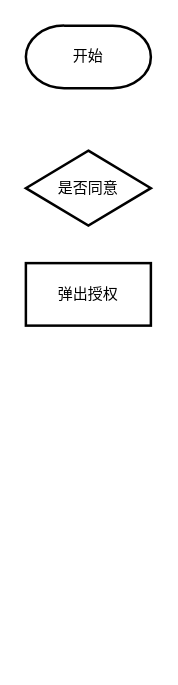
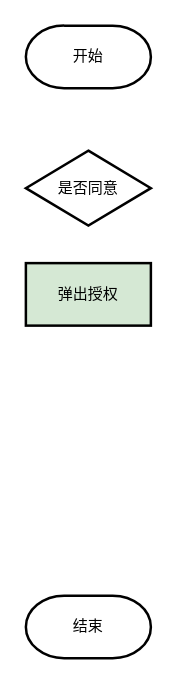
node "弹出授权": fillcolor #ffffff -> #d5e8d4
node "结束": added
